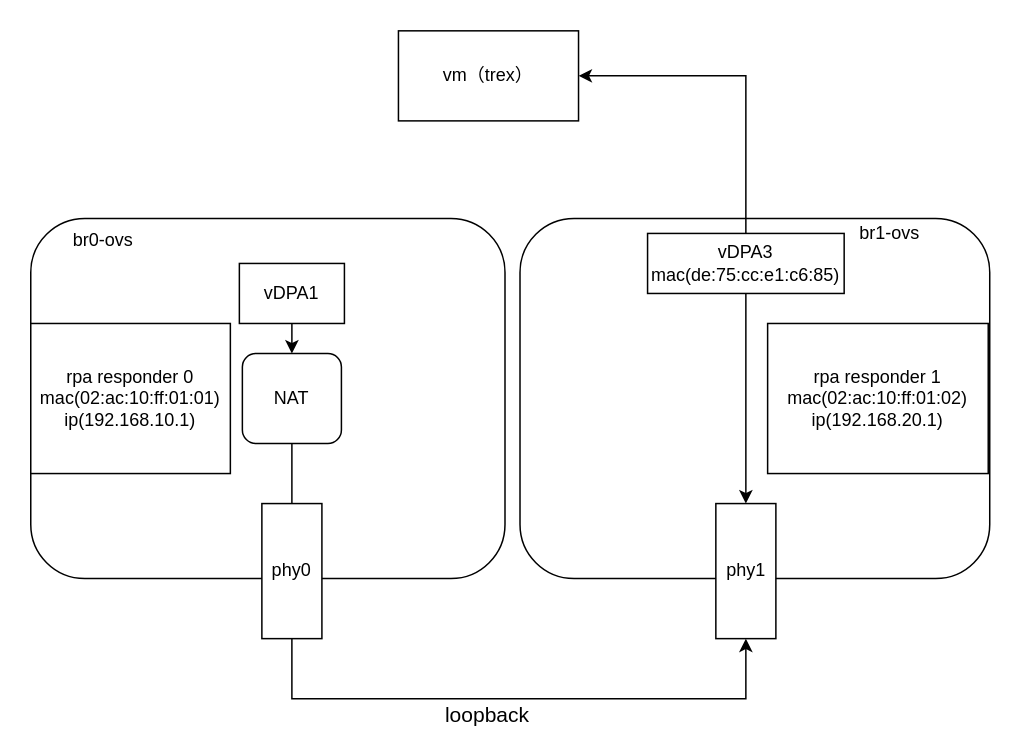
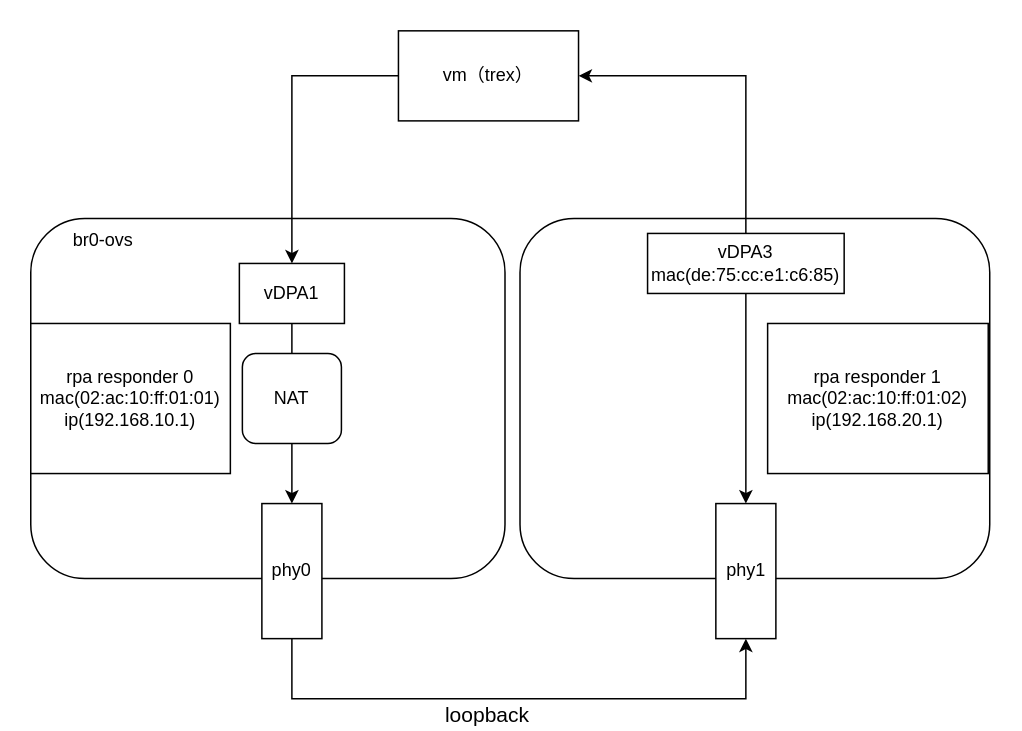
edge "vm（trex）" -> "vDPA1": added
node "br1-ovs": removed
edge "vDPA1" -> "NAT": arrowhead classic -> none
edge "NAT" -- "phy0": arrowhead none -> classic
